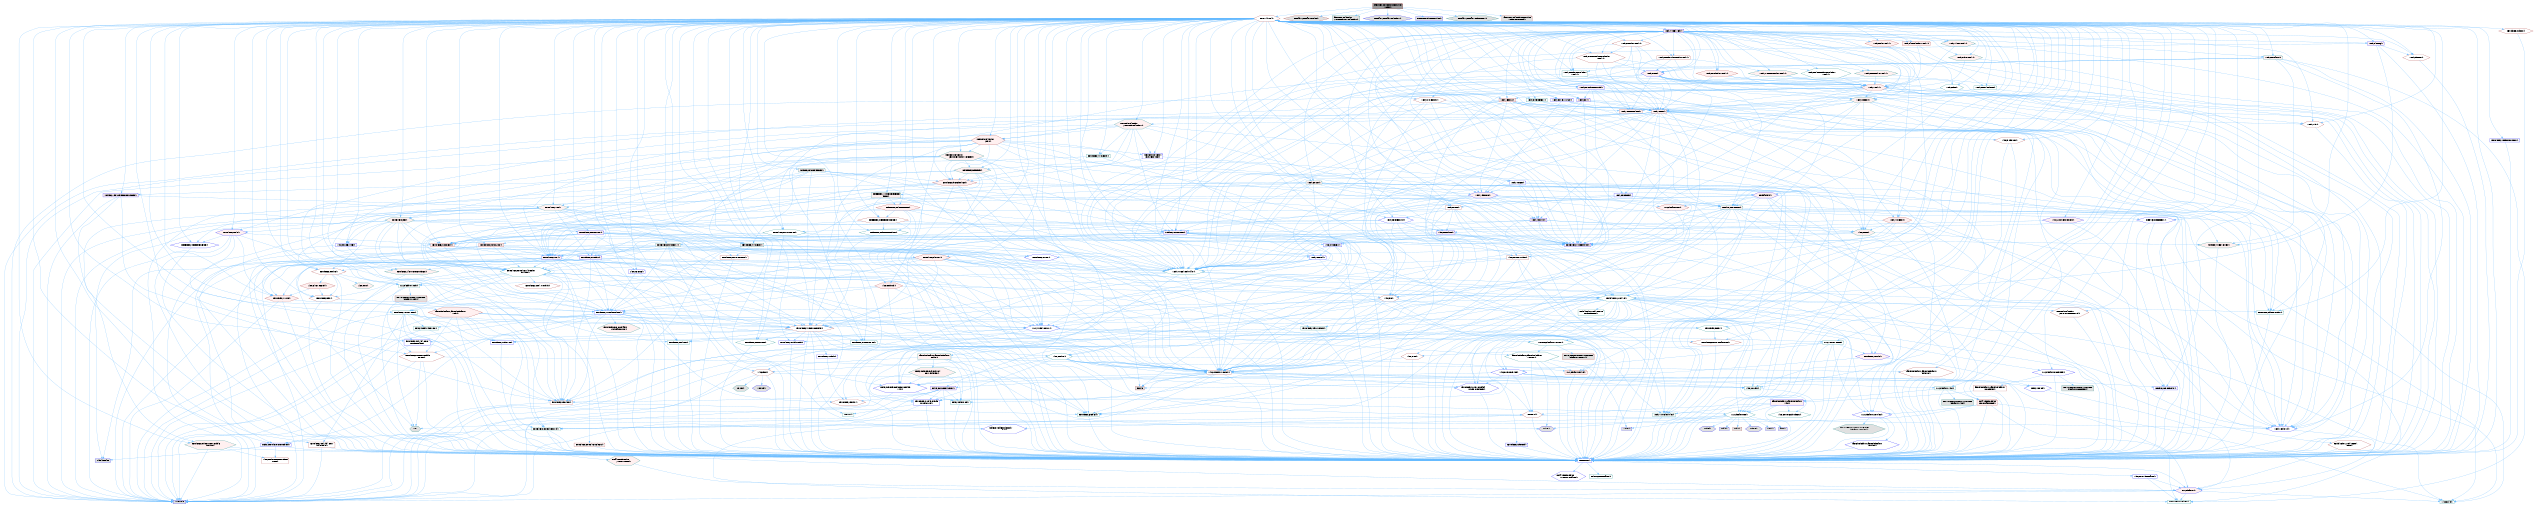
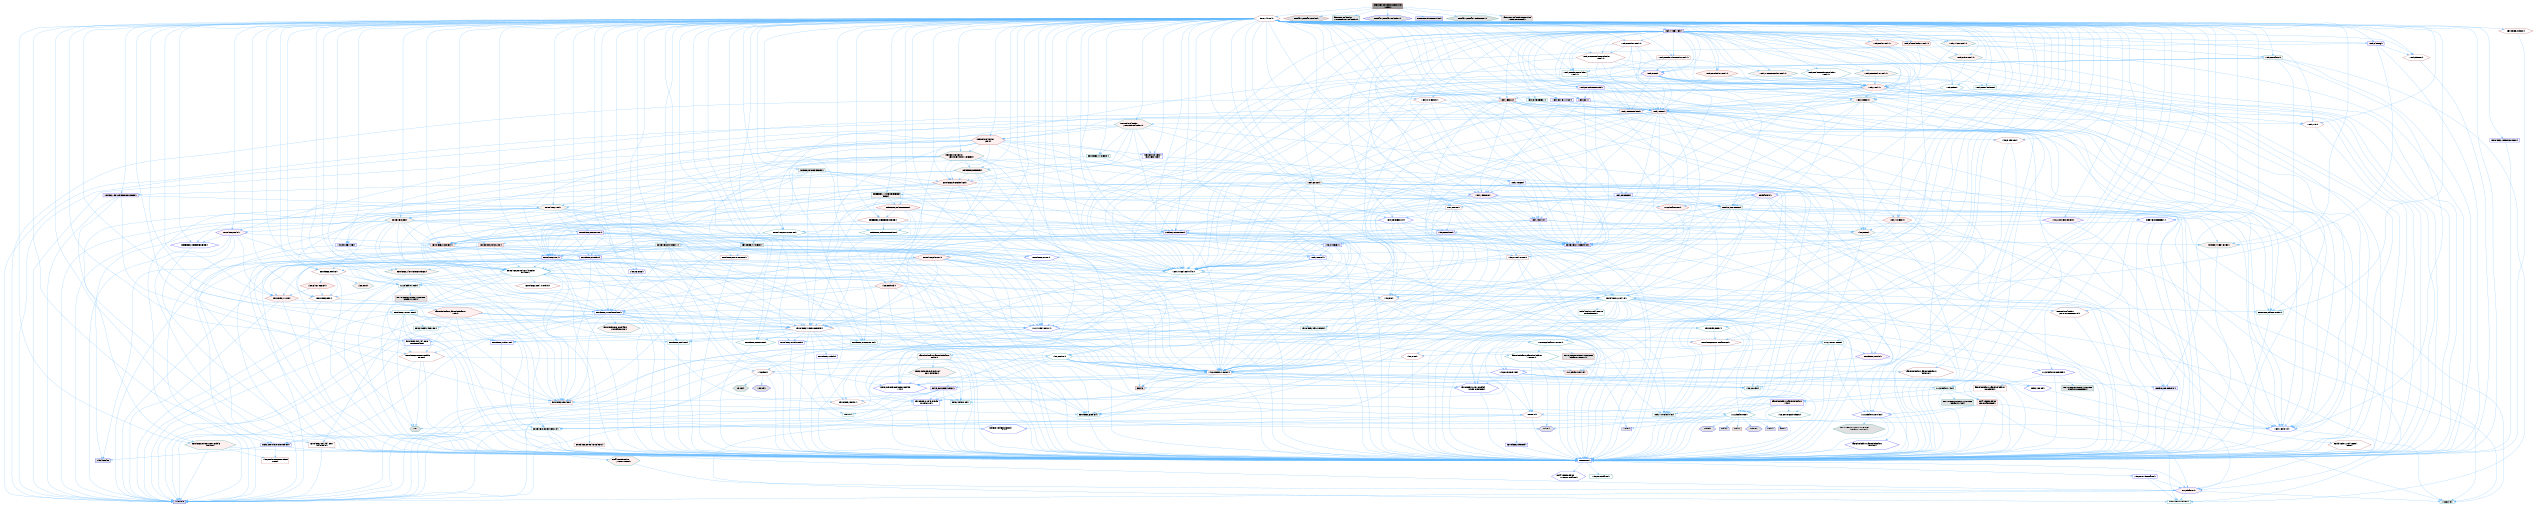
node "Math/Range.h": label "Math/Range.h" -> "Array/Range.h"
node "Misc/FrameNumber.h": label "Misc/FrameNumber.h" -> "Misc/UnrealNames.h"
node "Stricmp/CoreDefines.h": label "Stricmp/CoreDefines.h" -> "Misc/CoreDefines.h"
